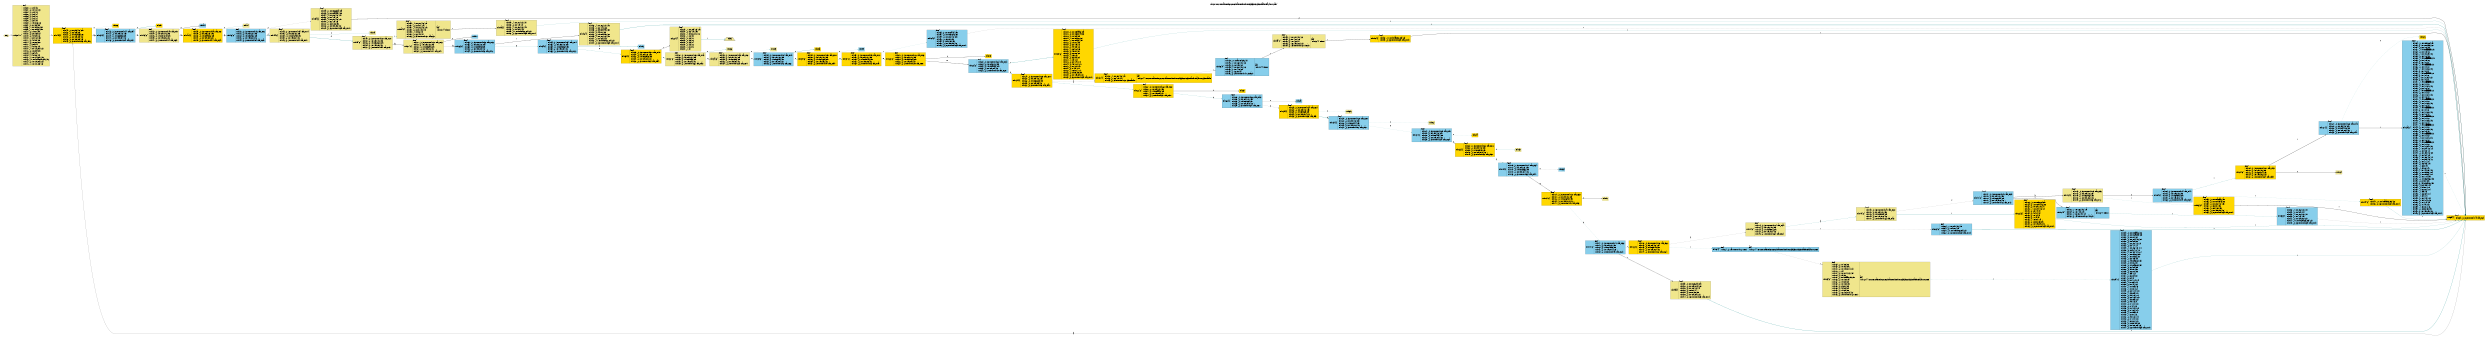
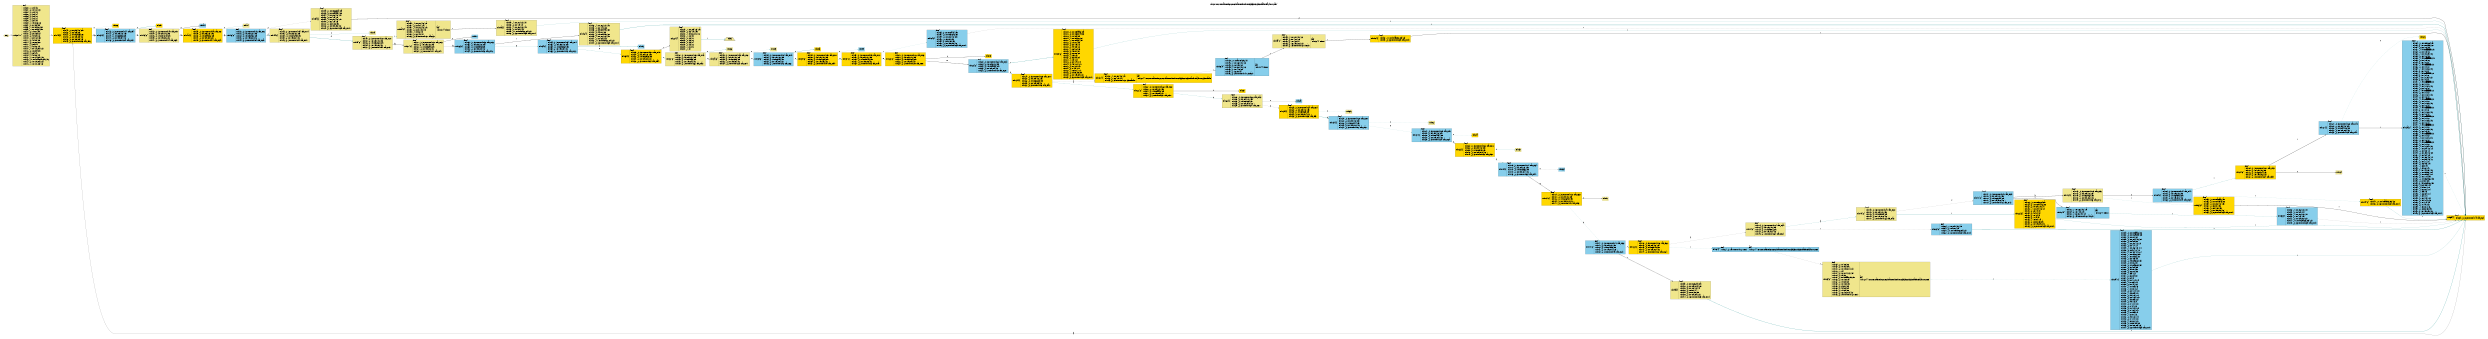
node "0x401683 [28]": fillcolor skyblue -> khaki
